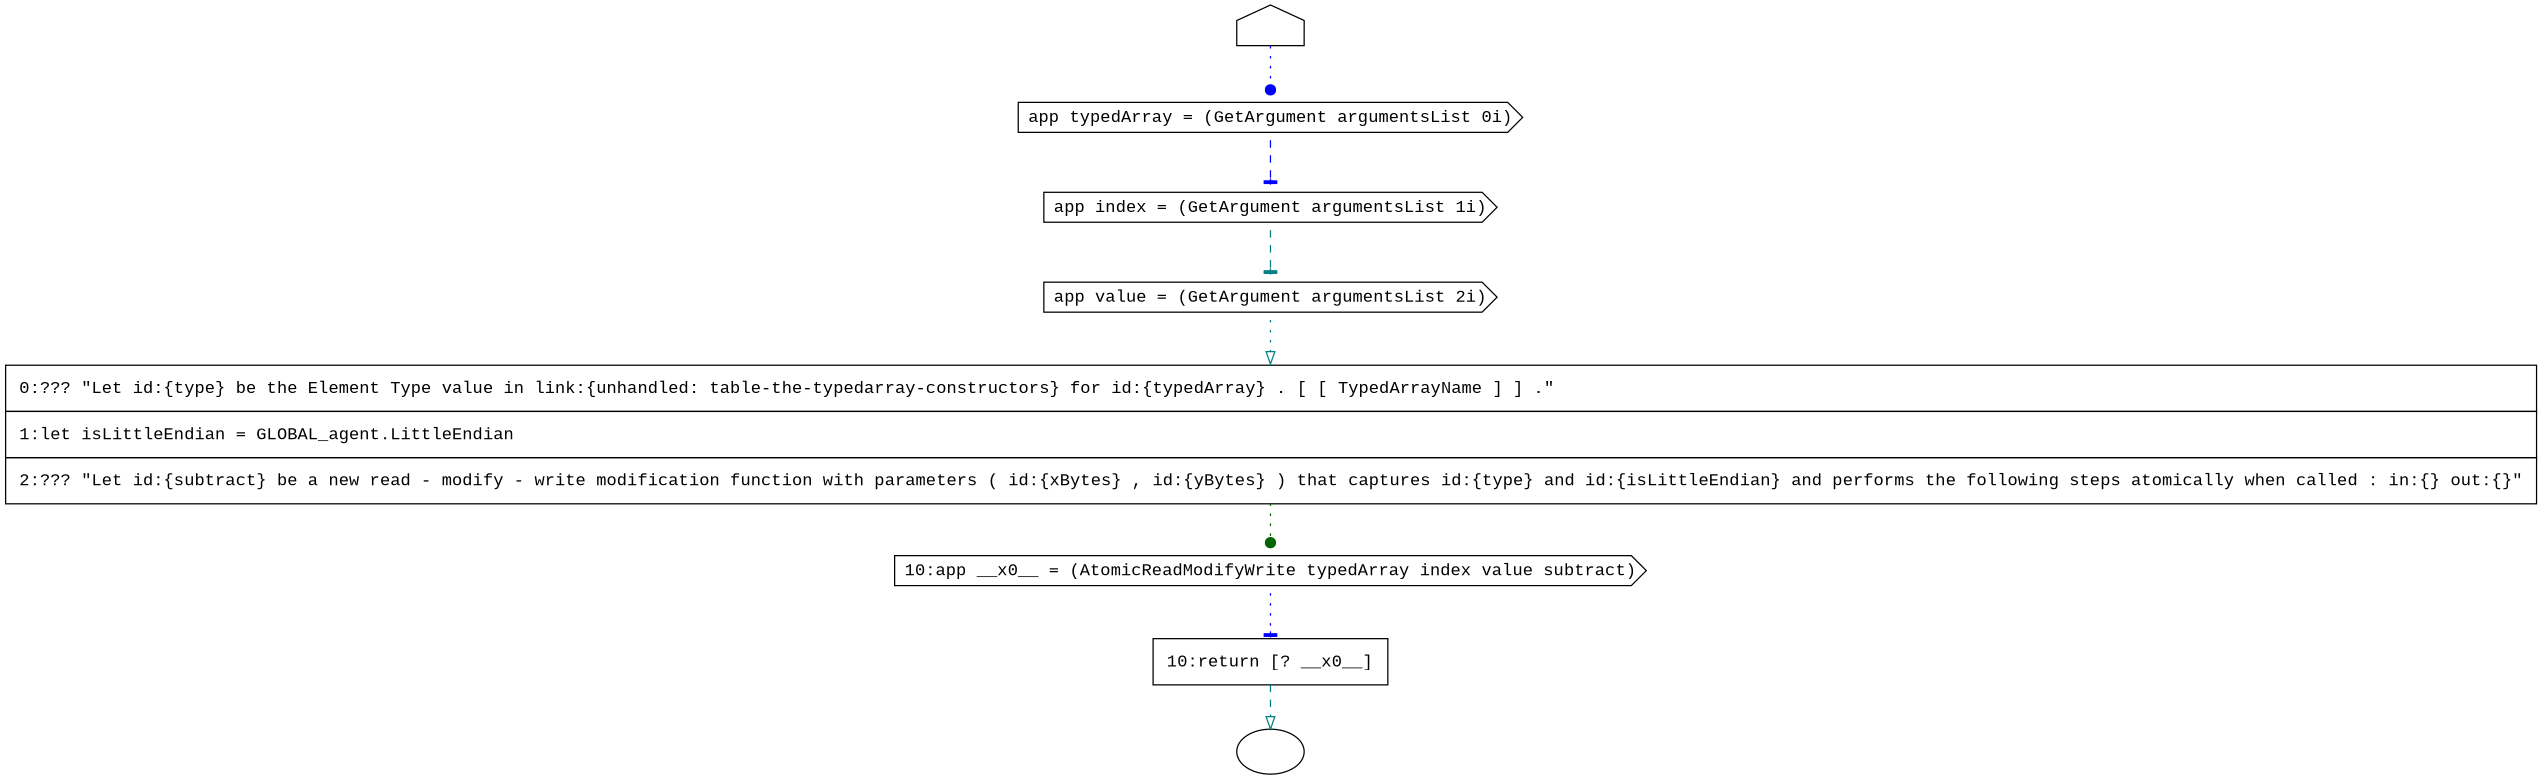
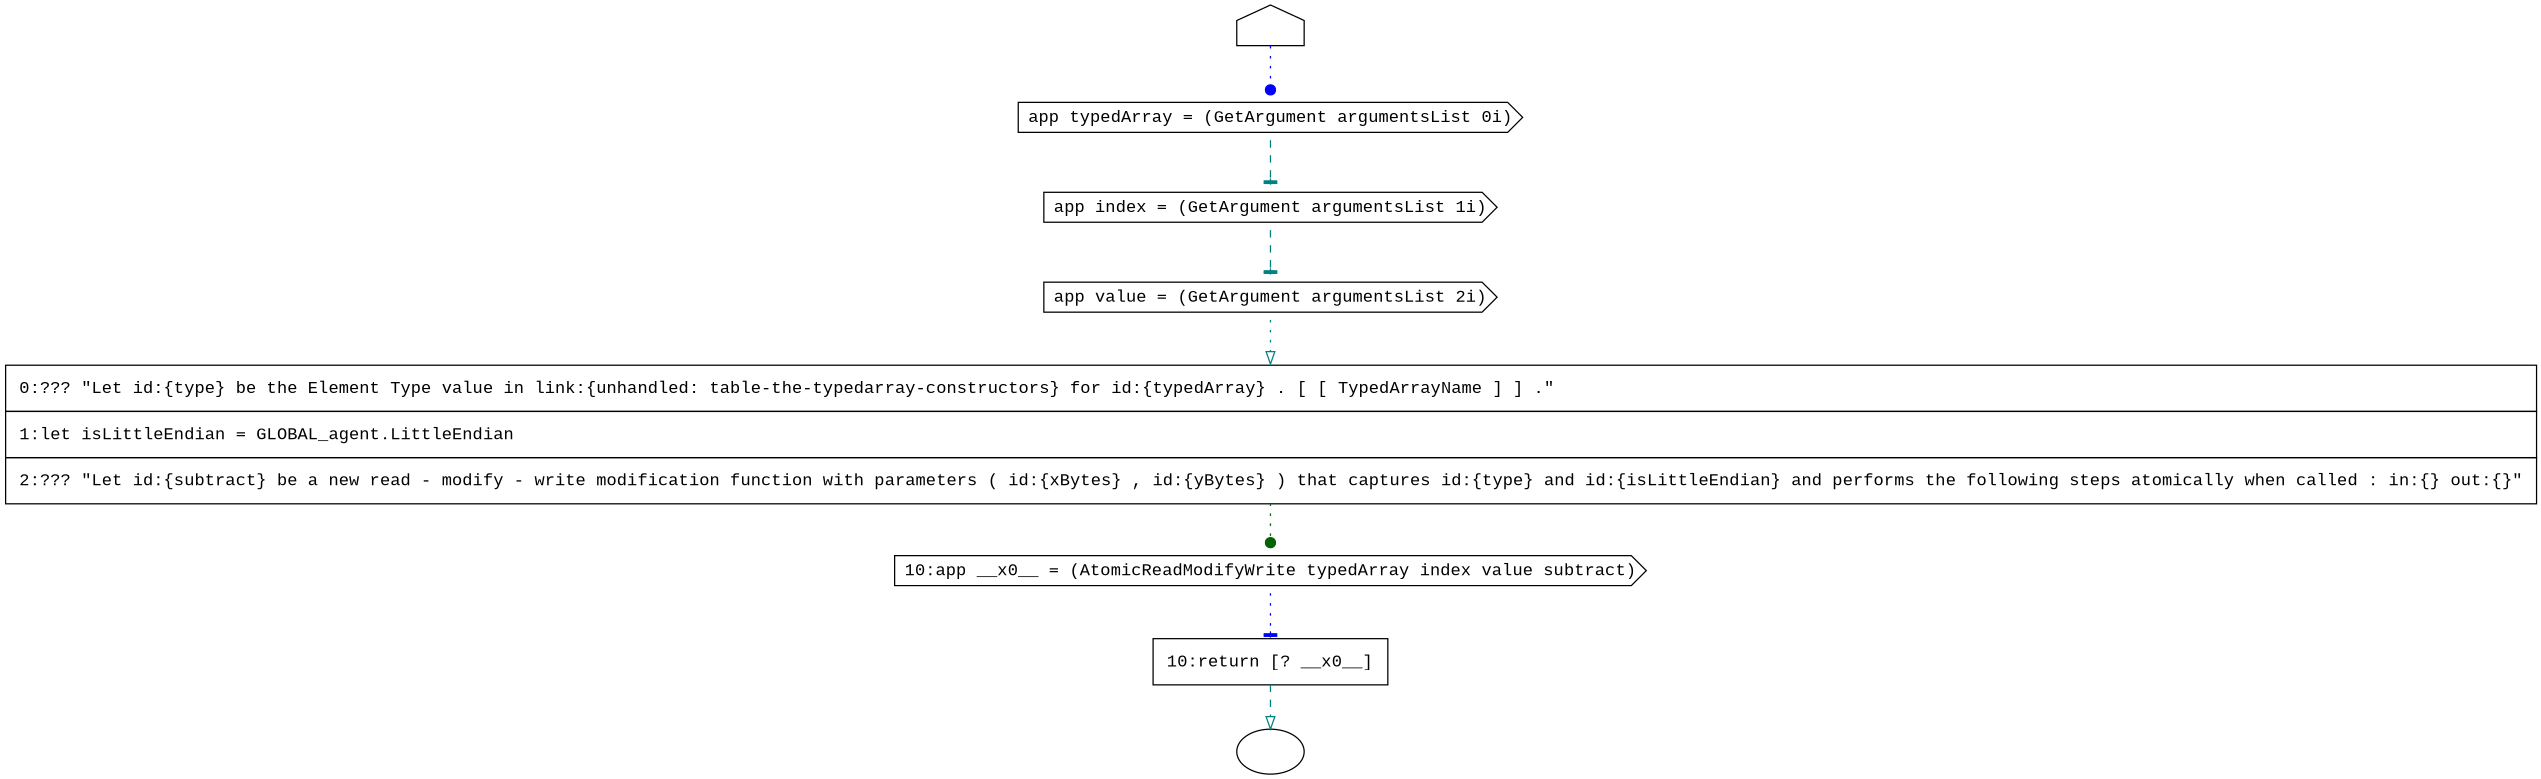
edge "app typedArray = (GetArgument argumentsList 0i)" -> "app index = (GetArgument argumentsList 1i)": color blue -> teal
